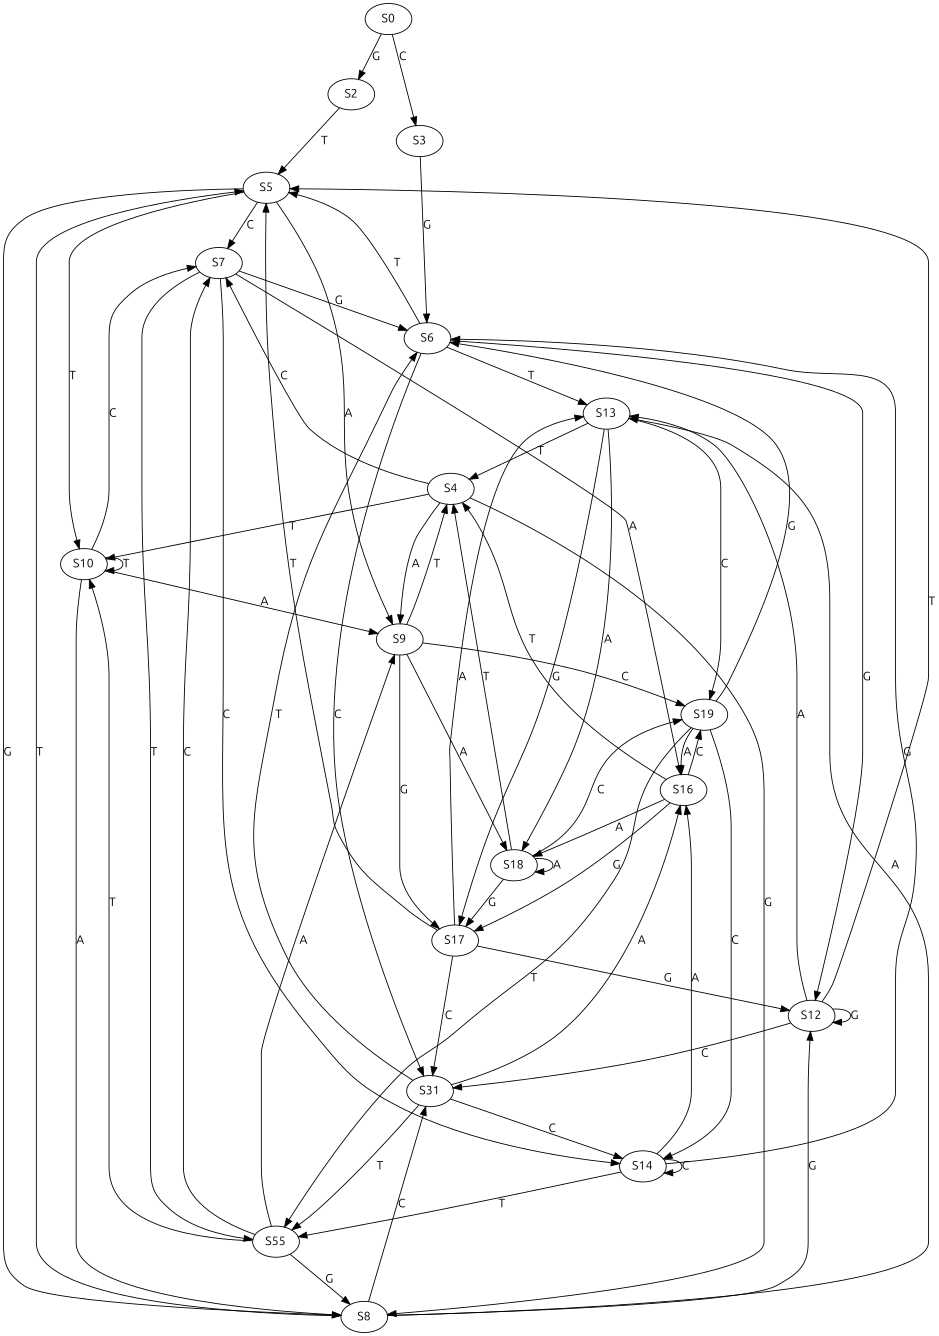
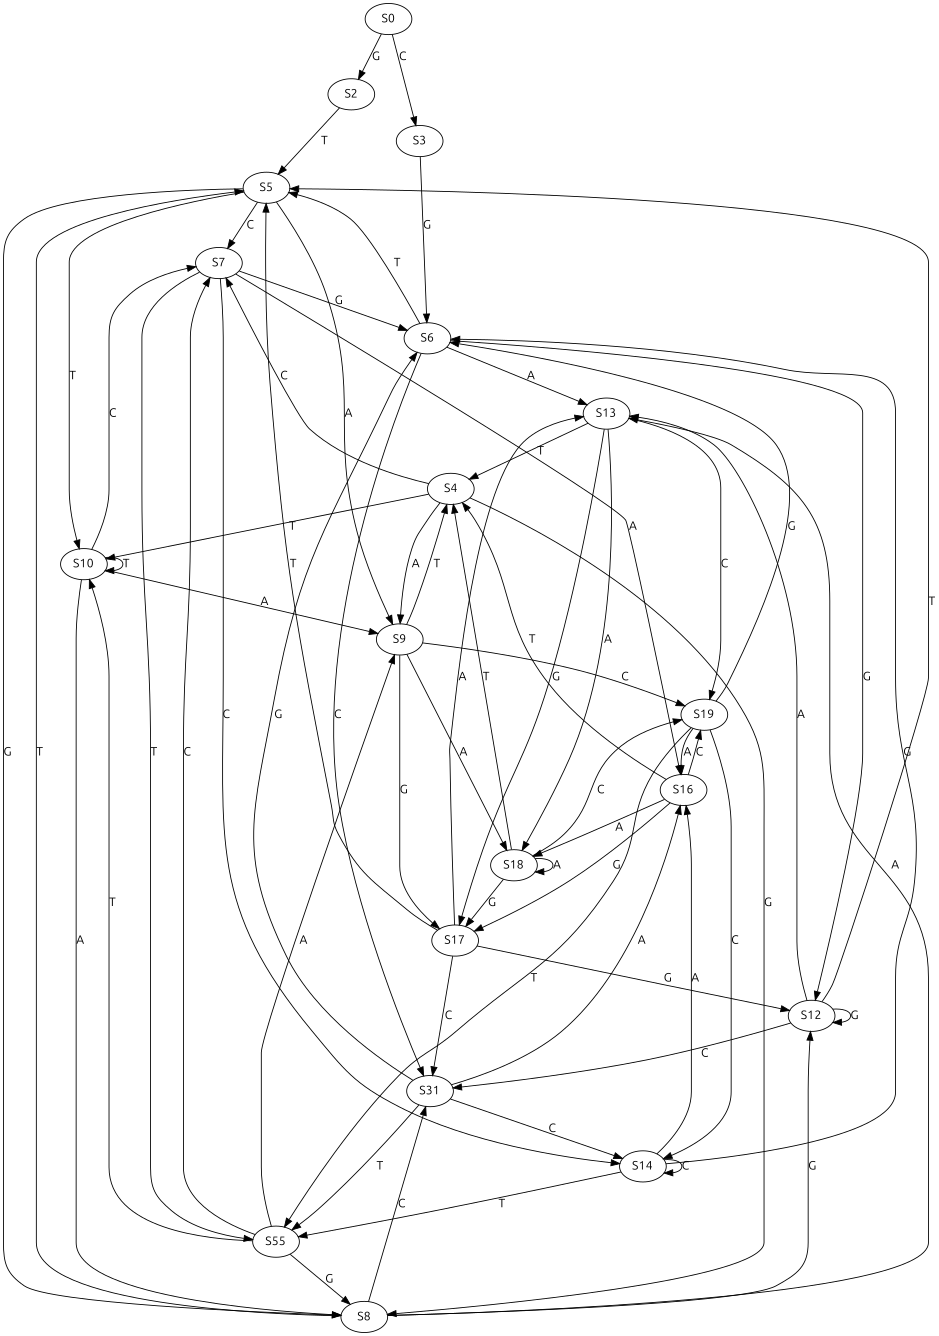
edge "S6" -> "S13": label "T" -> "A"
edge "S31" -> "S6": label "T" -> "G"
